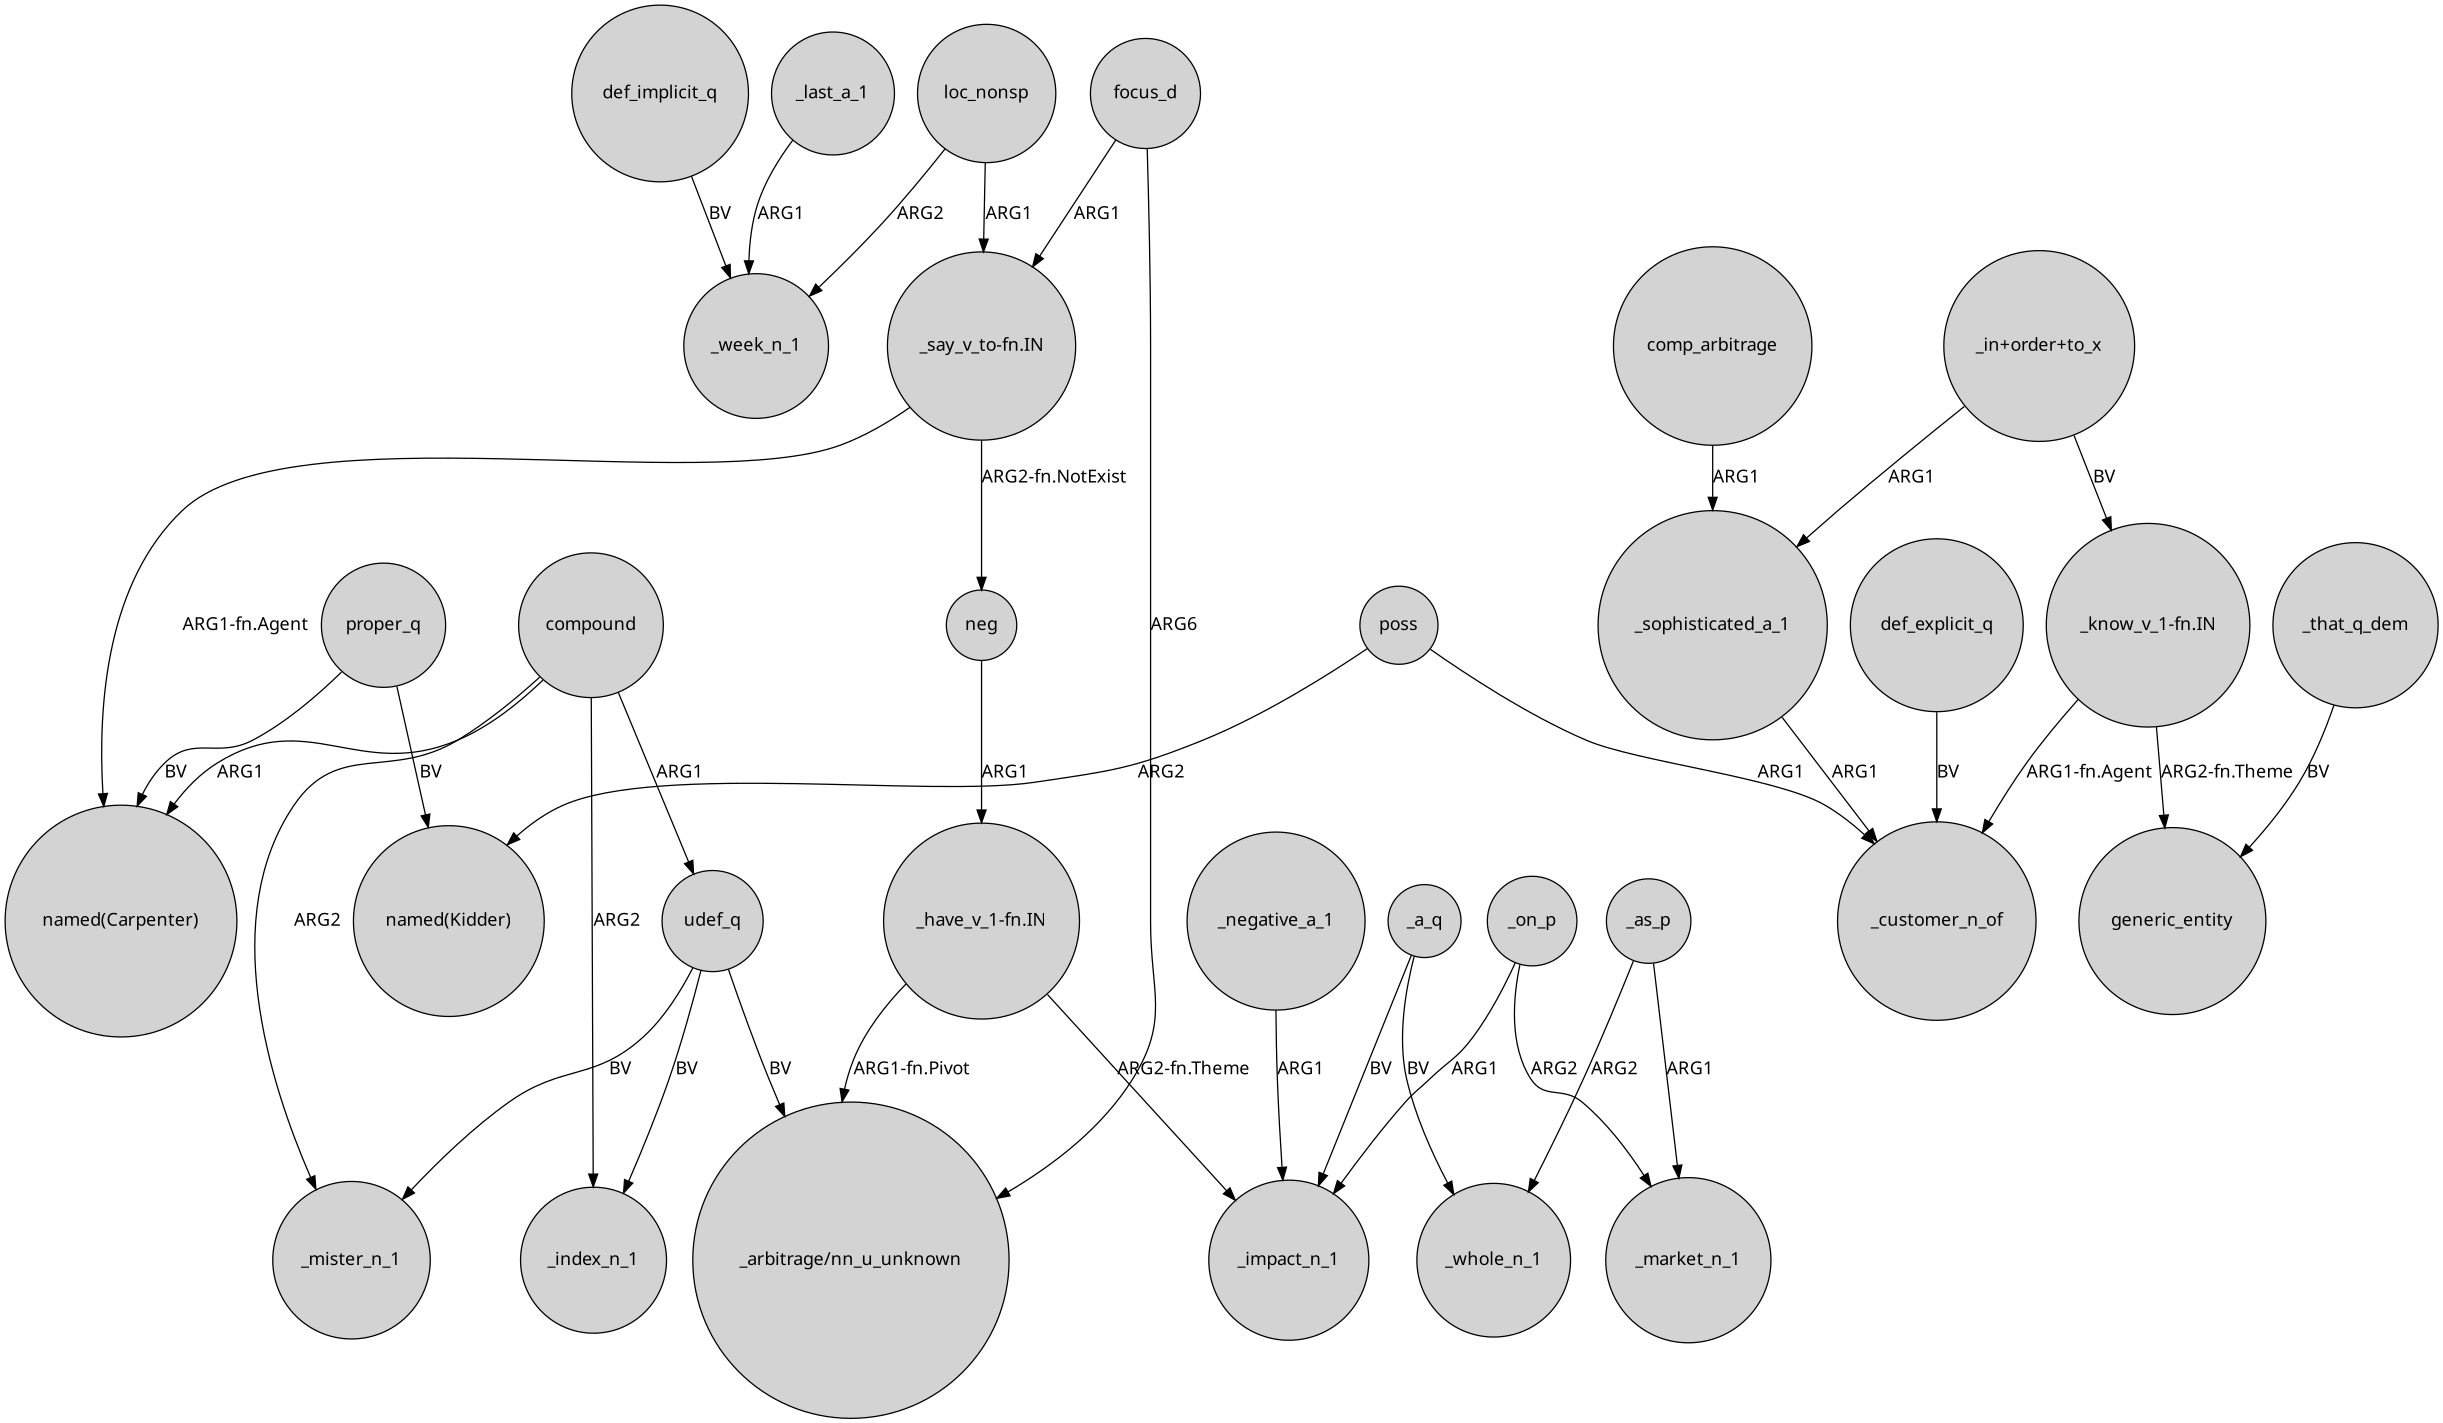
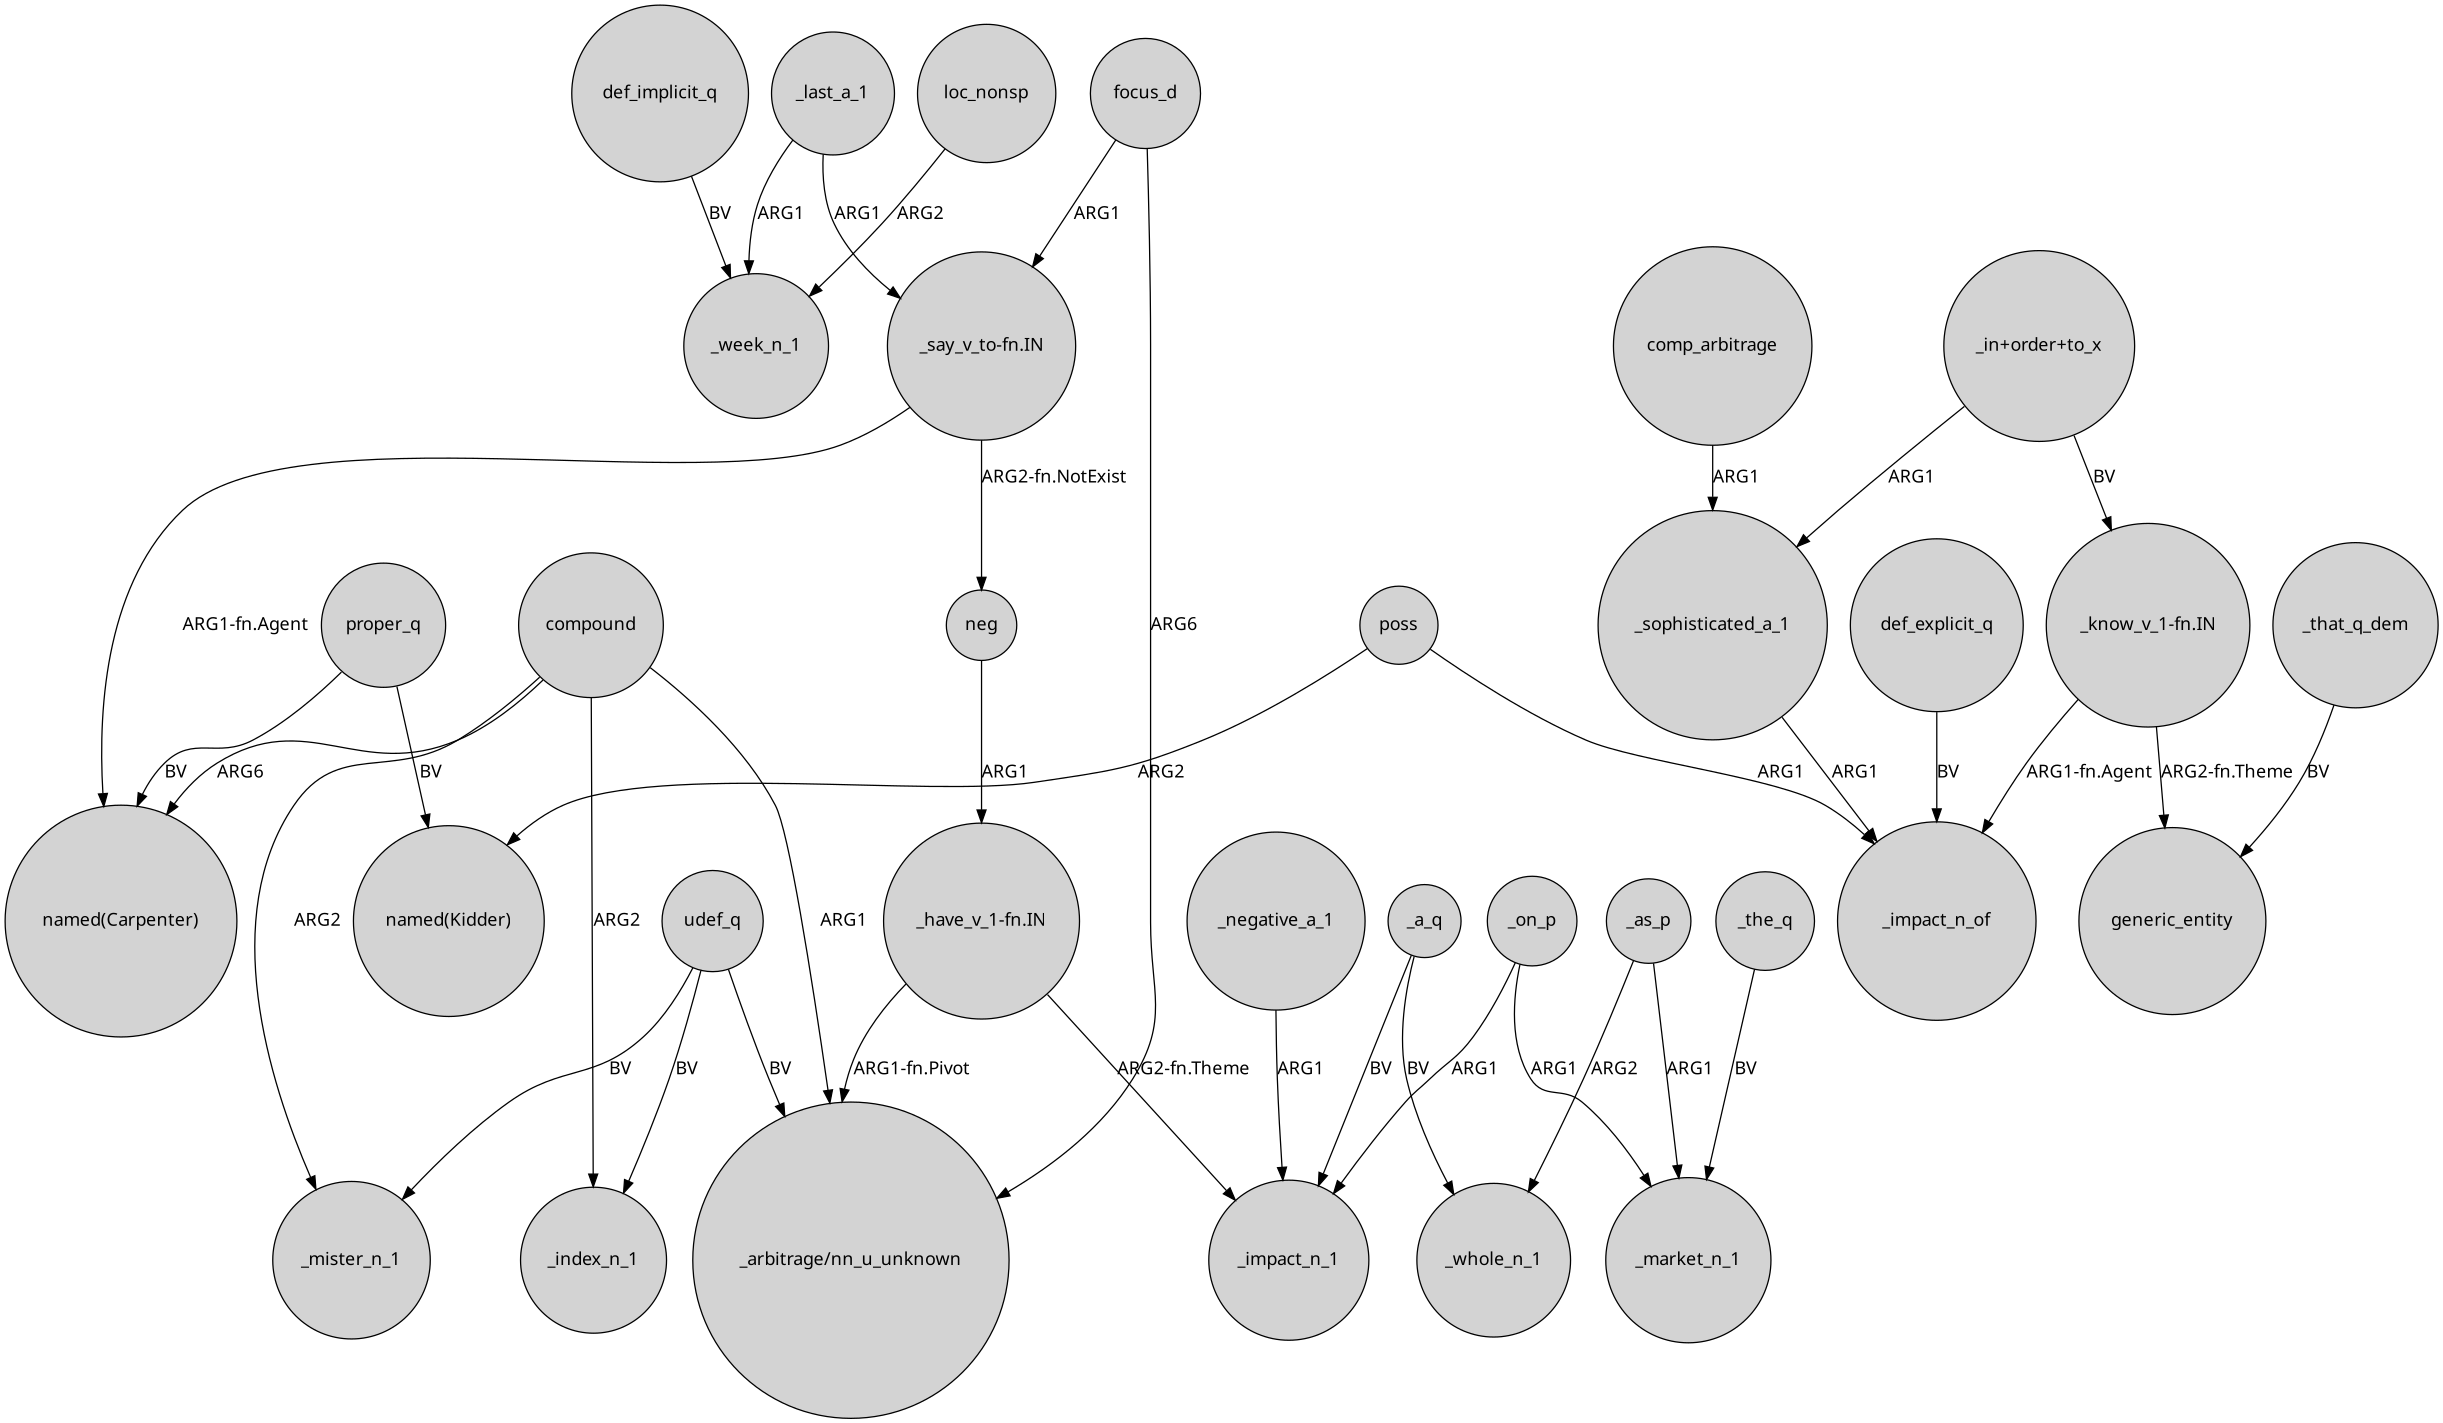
edge "loc_nonsp" -> "_say_v_to-fn.IN": now "_last_a_1" -> "_say_v_to-fn.IN"
edge "compound" -> "named(Carpenter)": label "ARG1" -> "ARG6"
edge "compound" -> "udef_q": now "compound" -> "_arbitrage/nn_u_unknown"
node "_the_q": added
node "_customer_n_of": label "_customer_n_of" -> "_impact_n_of"
edge "_on_p" -> "_market_n_1": label "ARG2" -> "ARG1"
